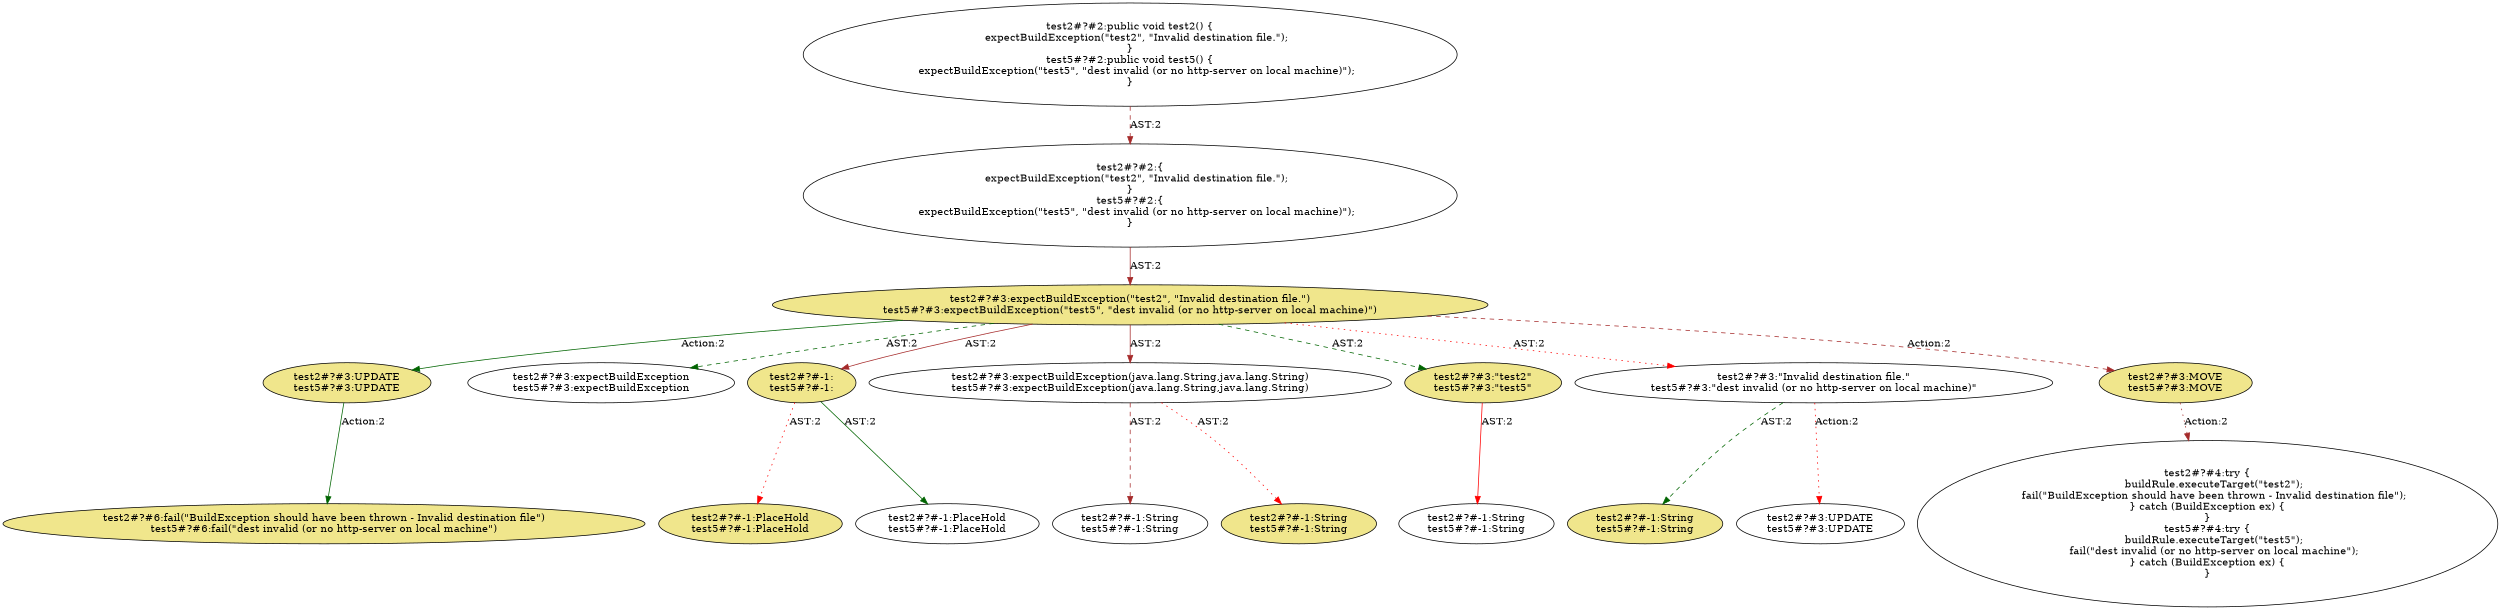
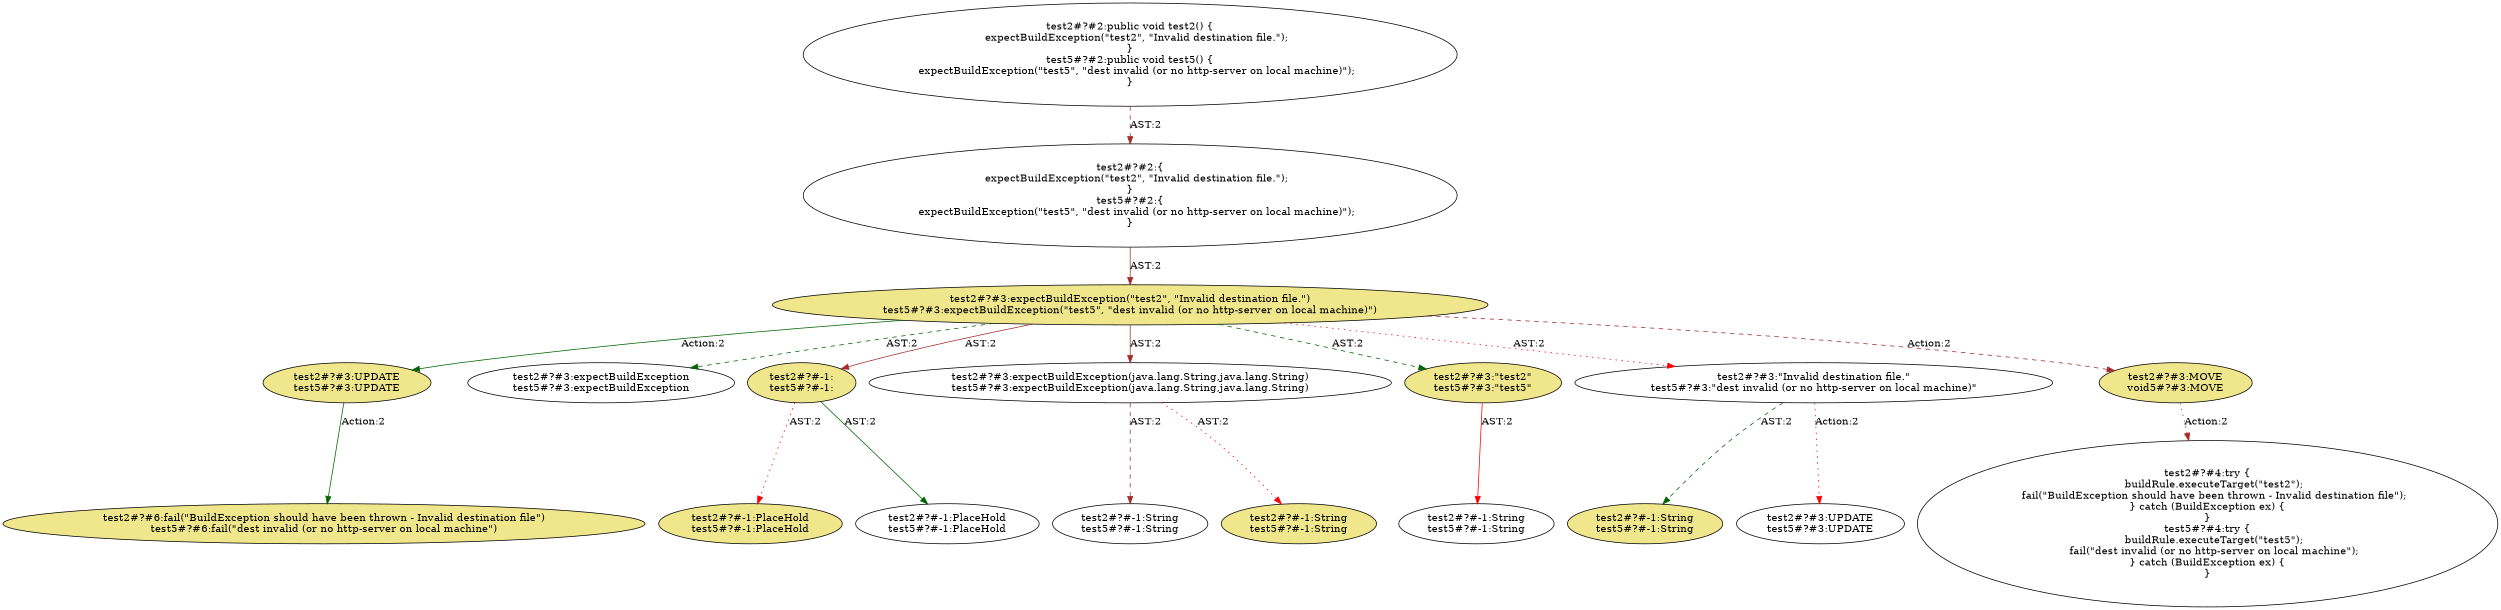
node "test2#?#3:MOVE test5#?#3:MOVE": label "test2#?#3:MOVE test5#?#3:MOVE" -> "test2#?#3:MOVE void5#?#3:MOVE"
